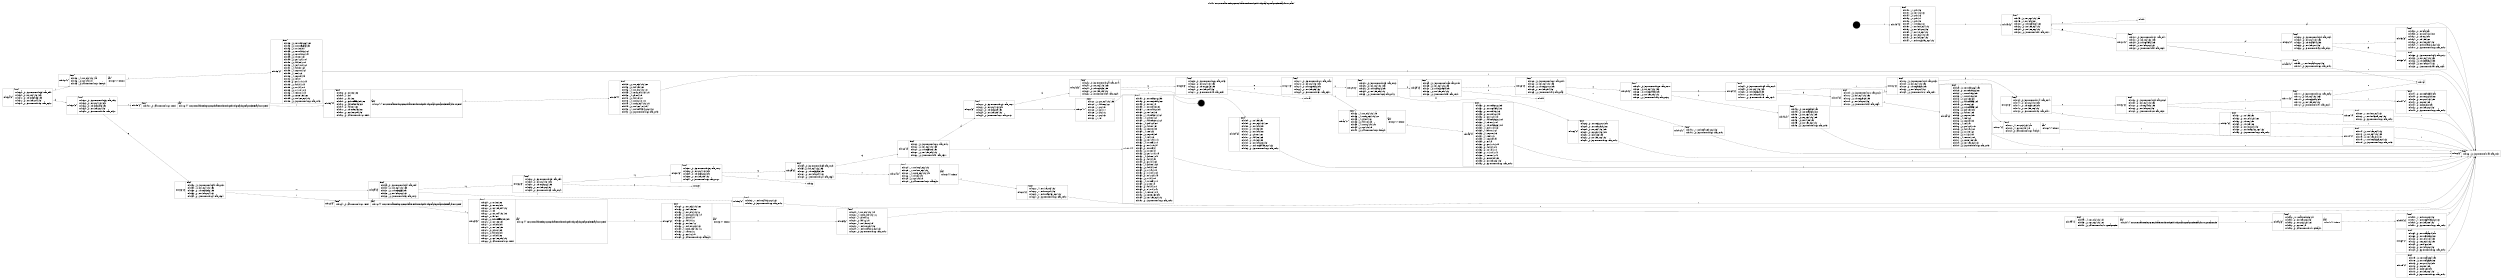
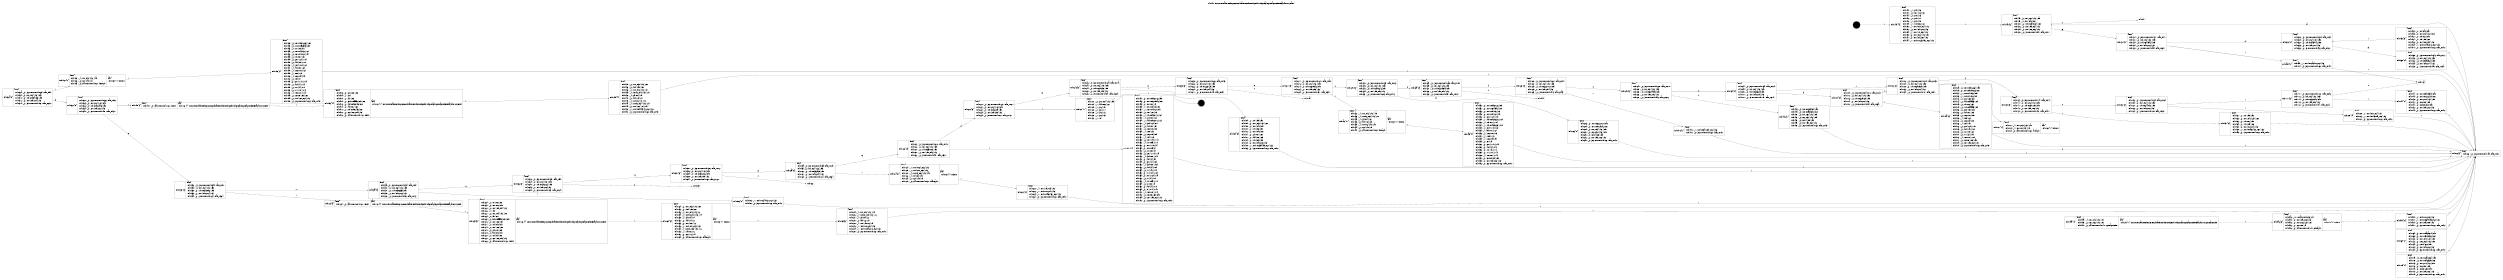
edge "0x401528 [22]" -> "0x40195c [25]": reversed
node "0x4017d4 [21]": removed
